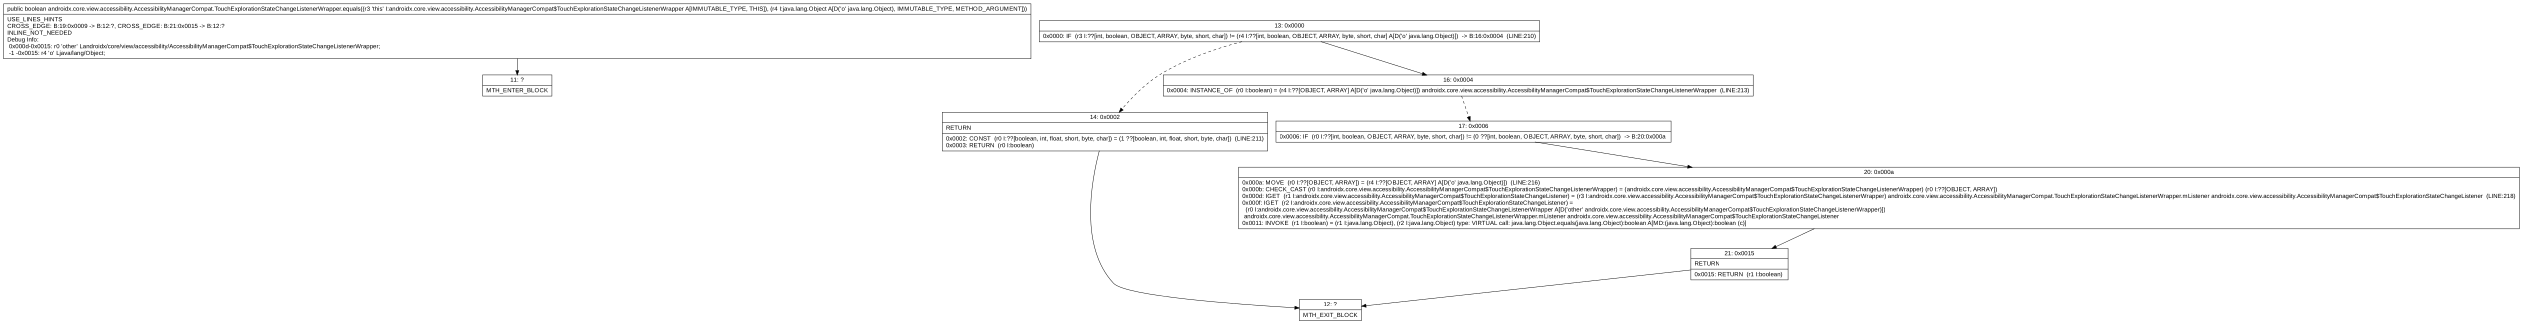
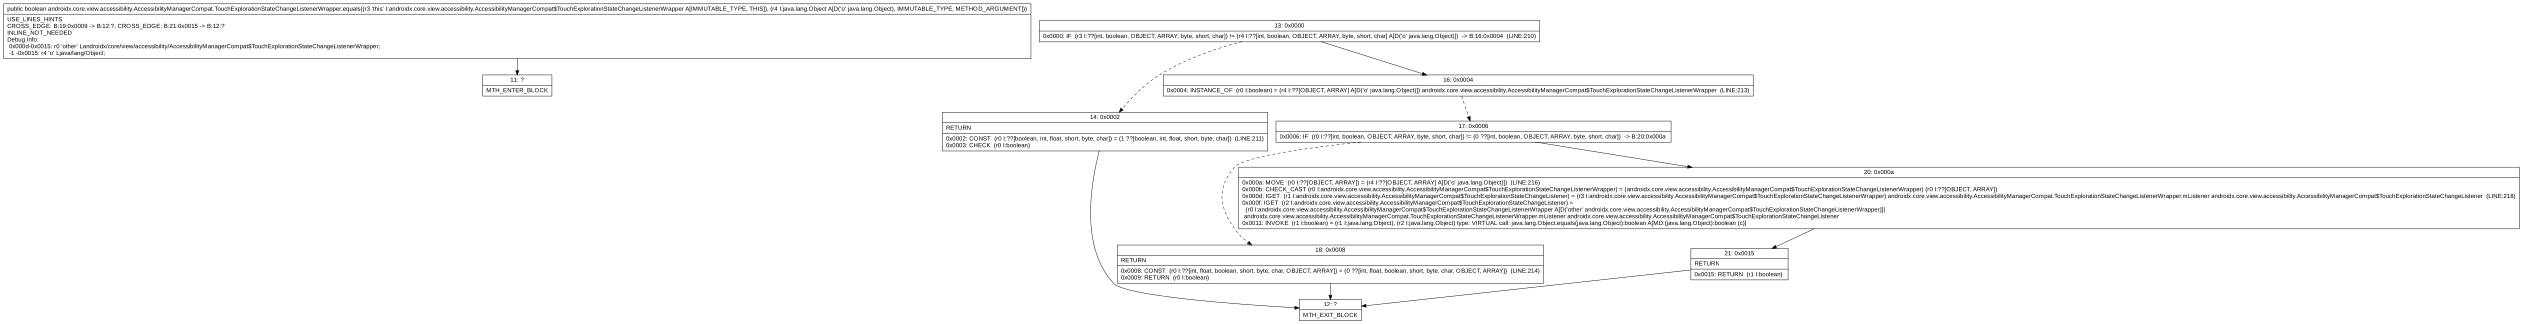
node "14: 0x0002": text "0x0003: RETURN  (r0 I:boolean)" -> "0x0003: CHECK  (r0 I:boolean)"
node "18: 0x0008": added
